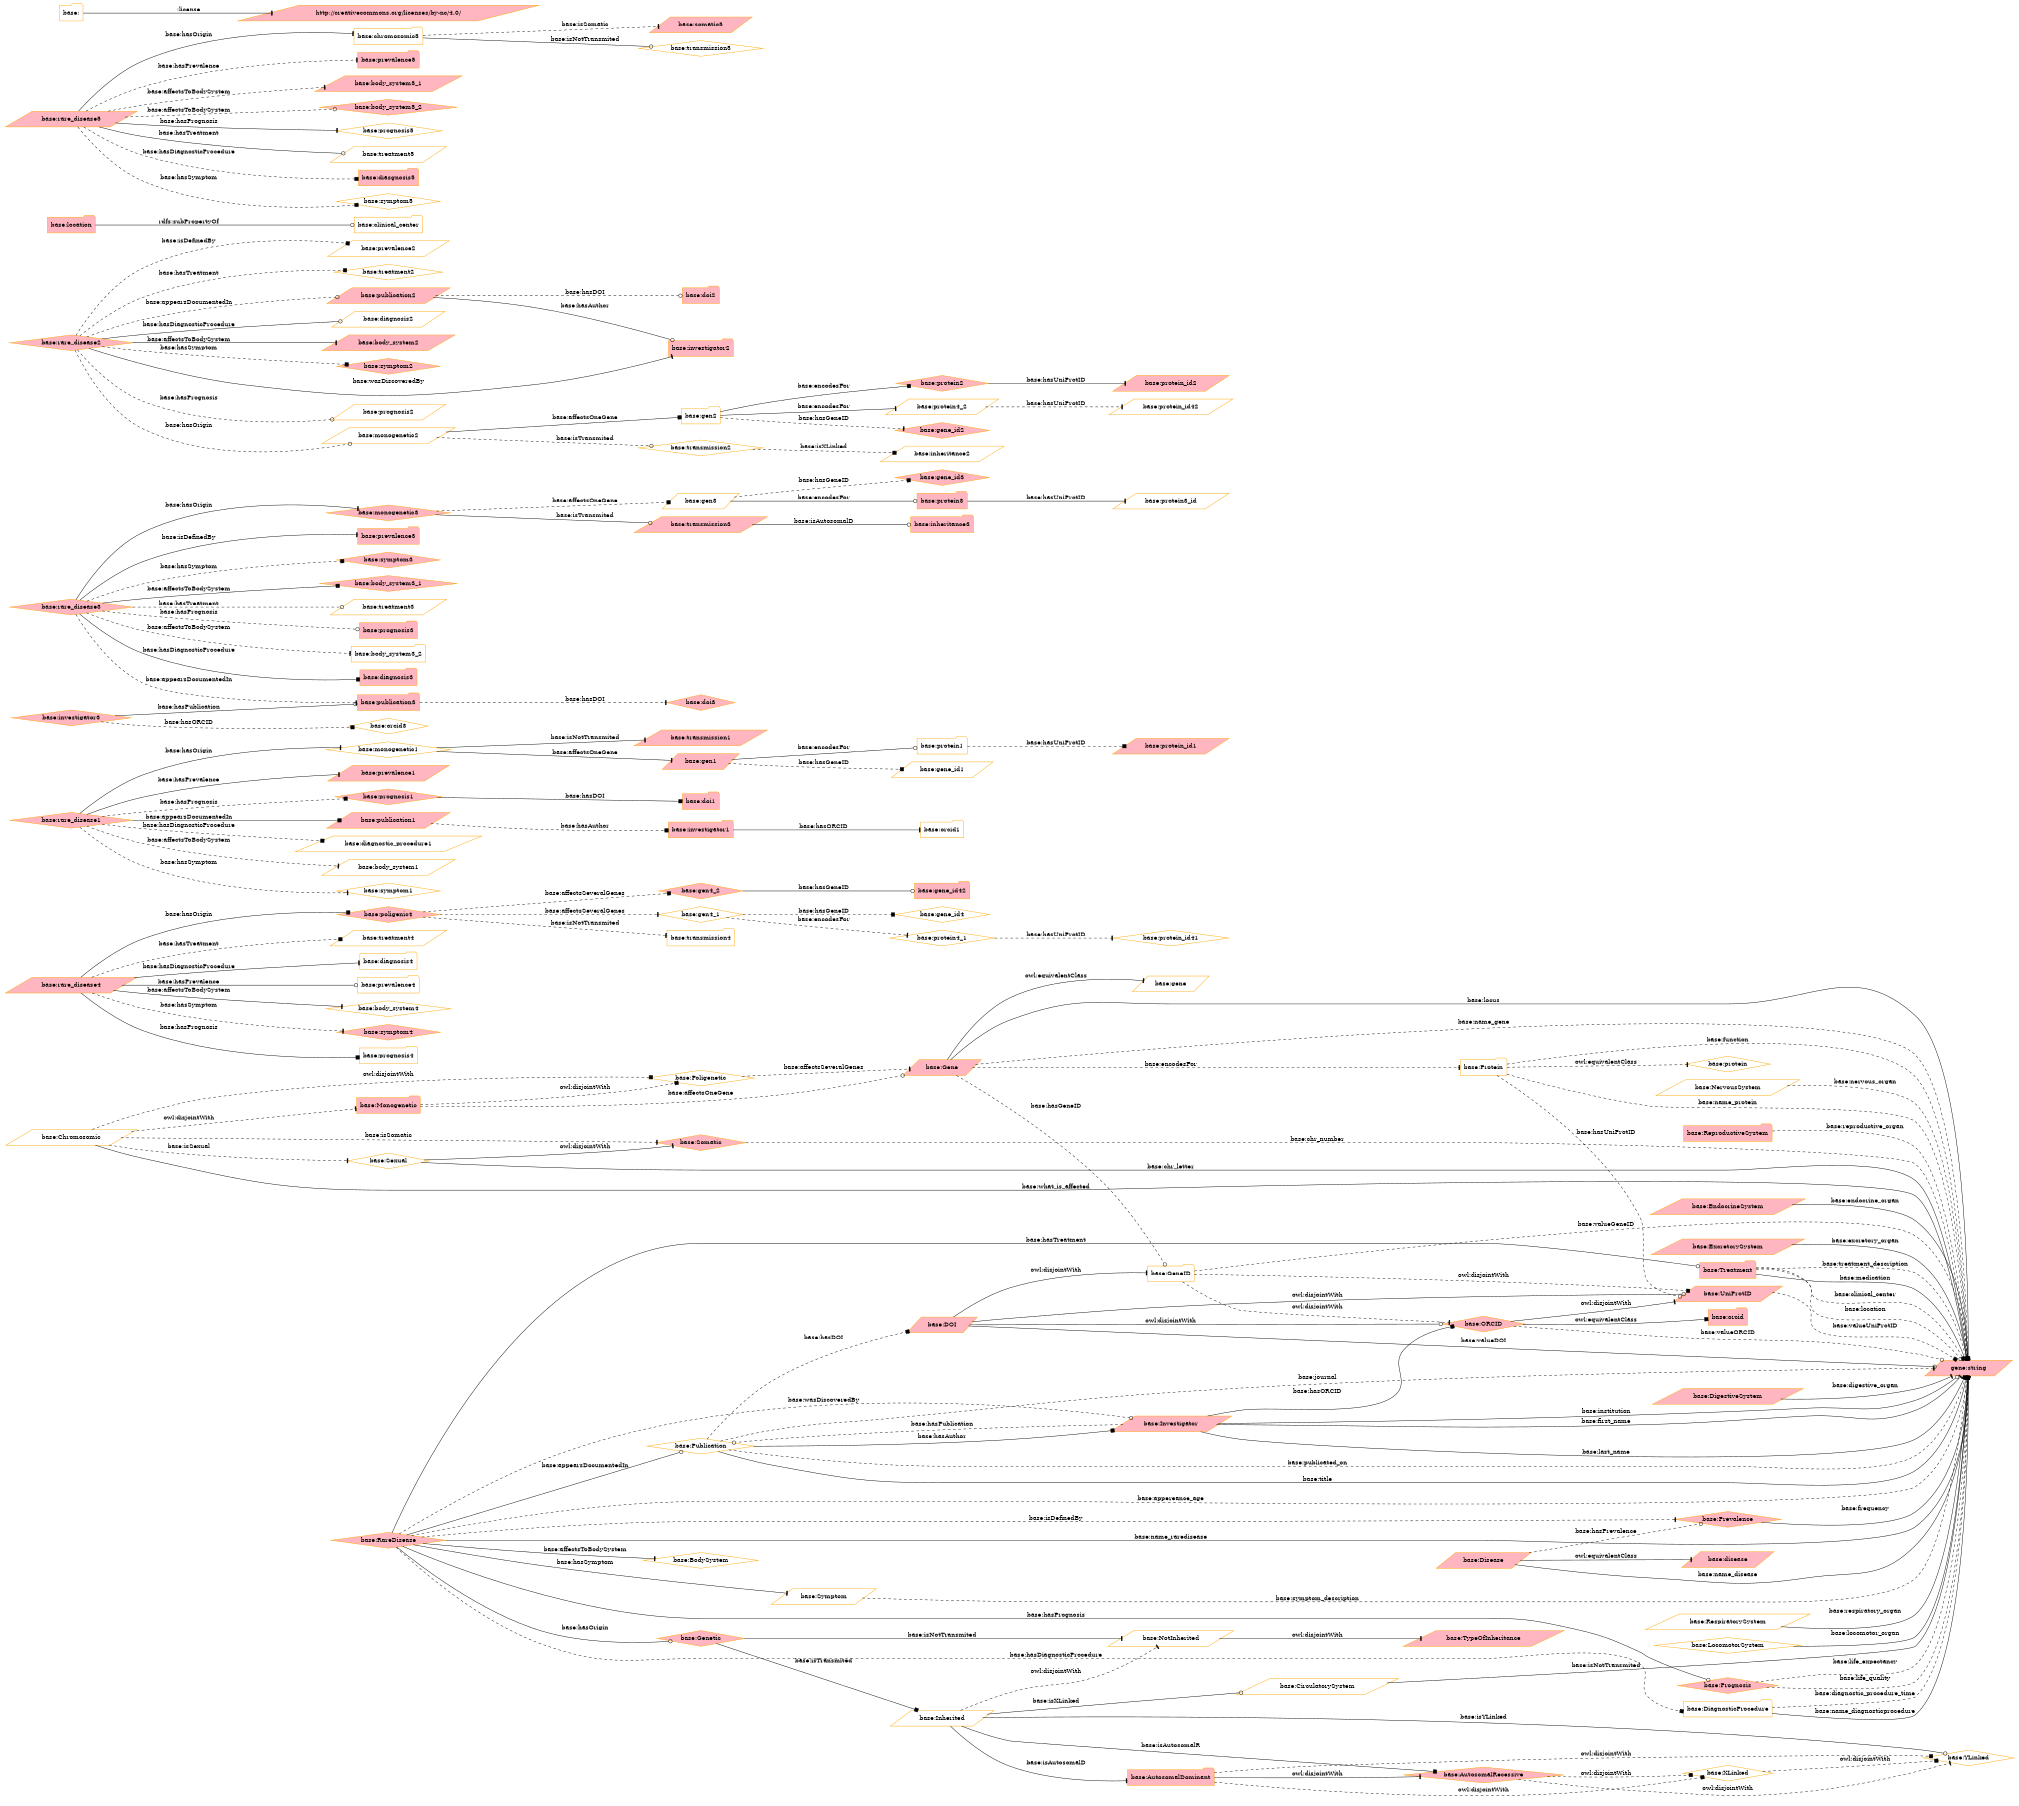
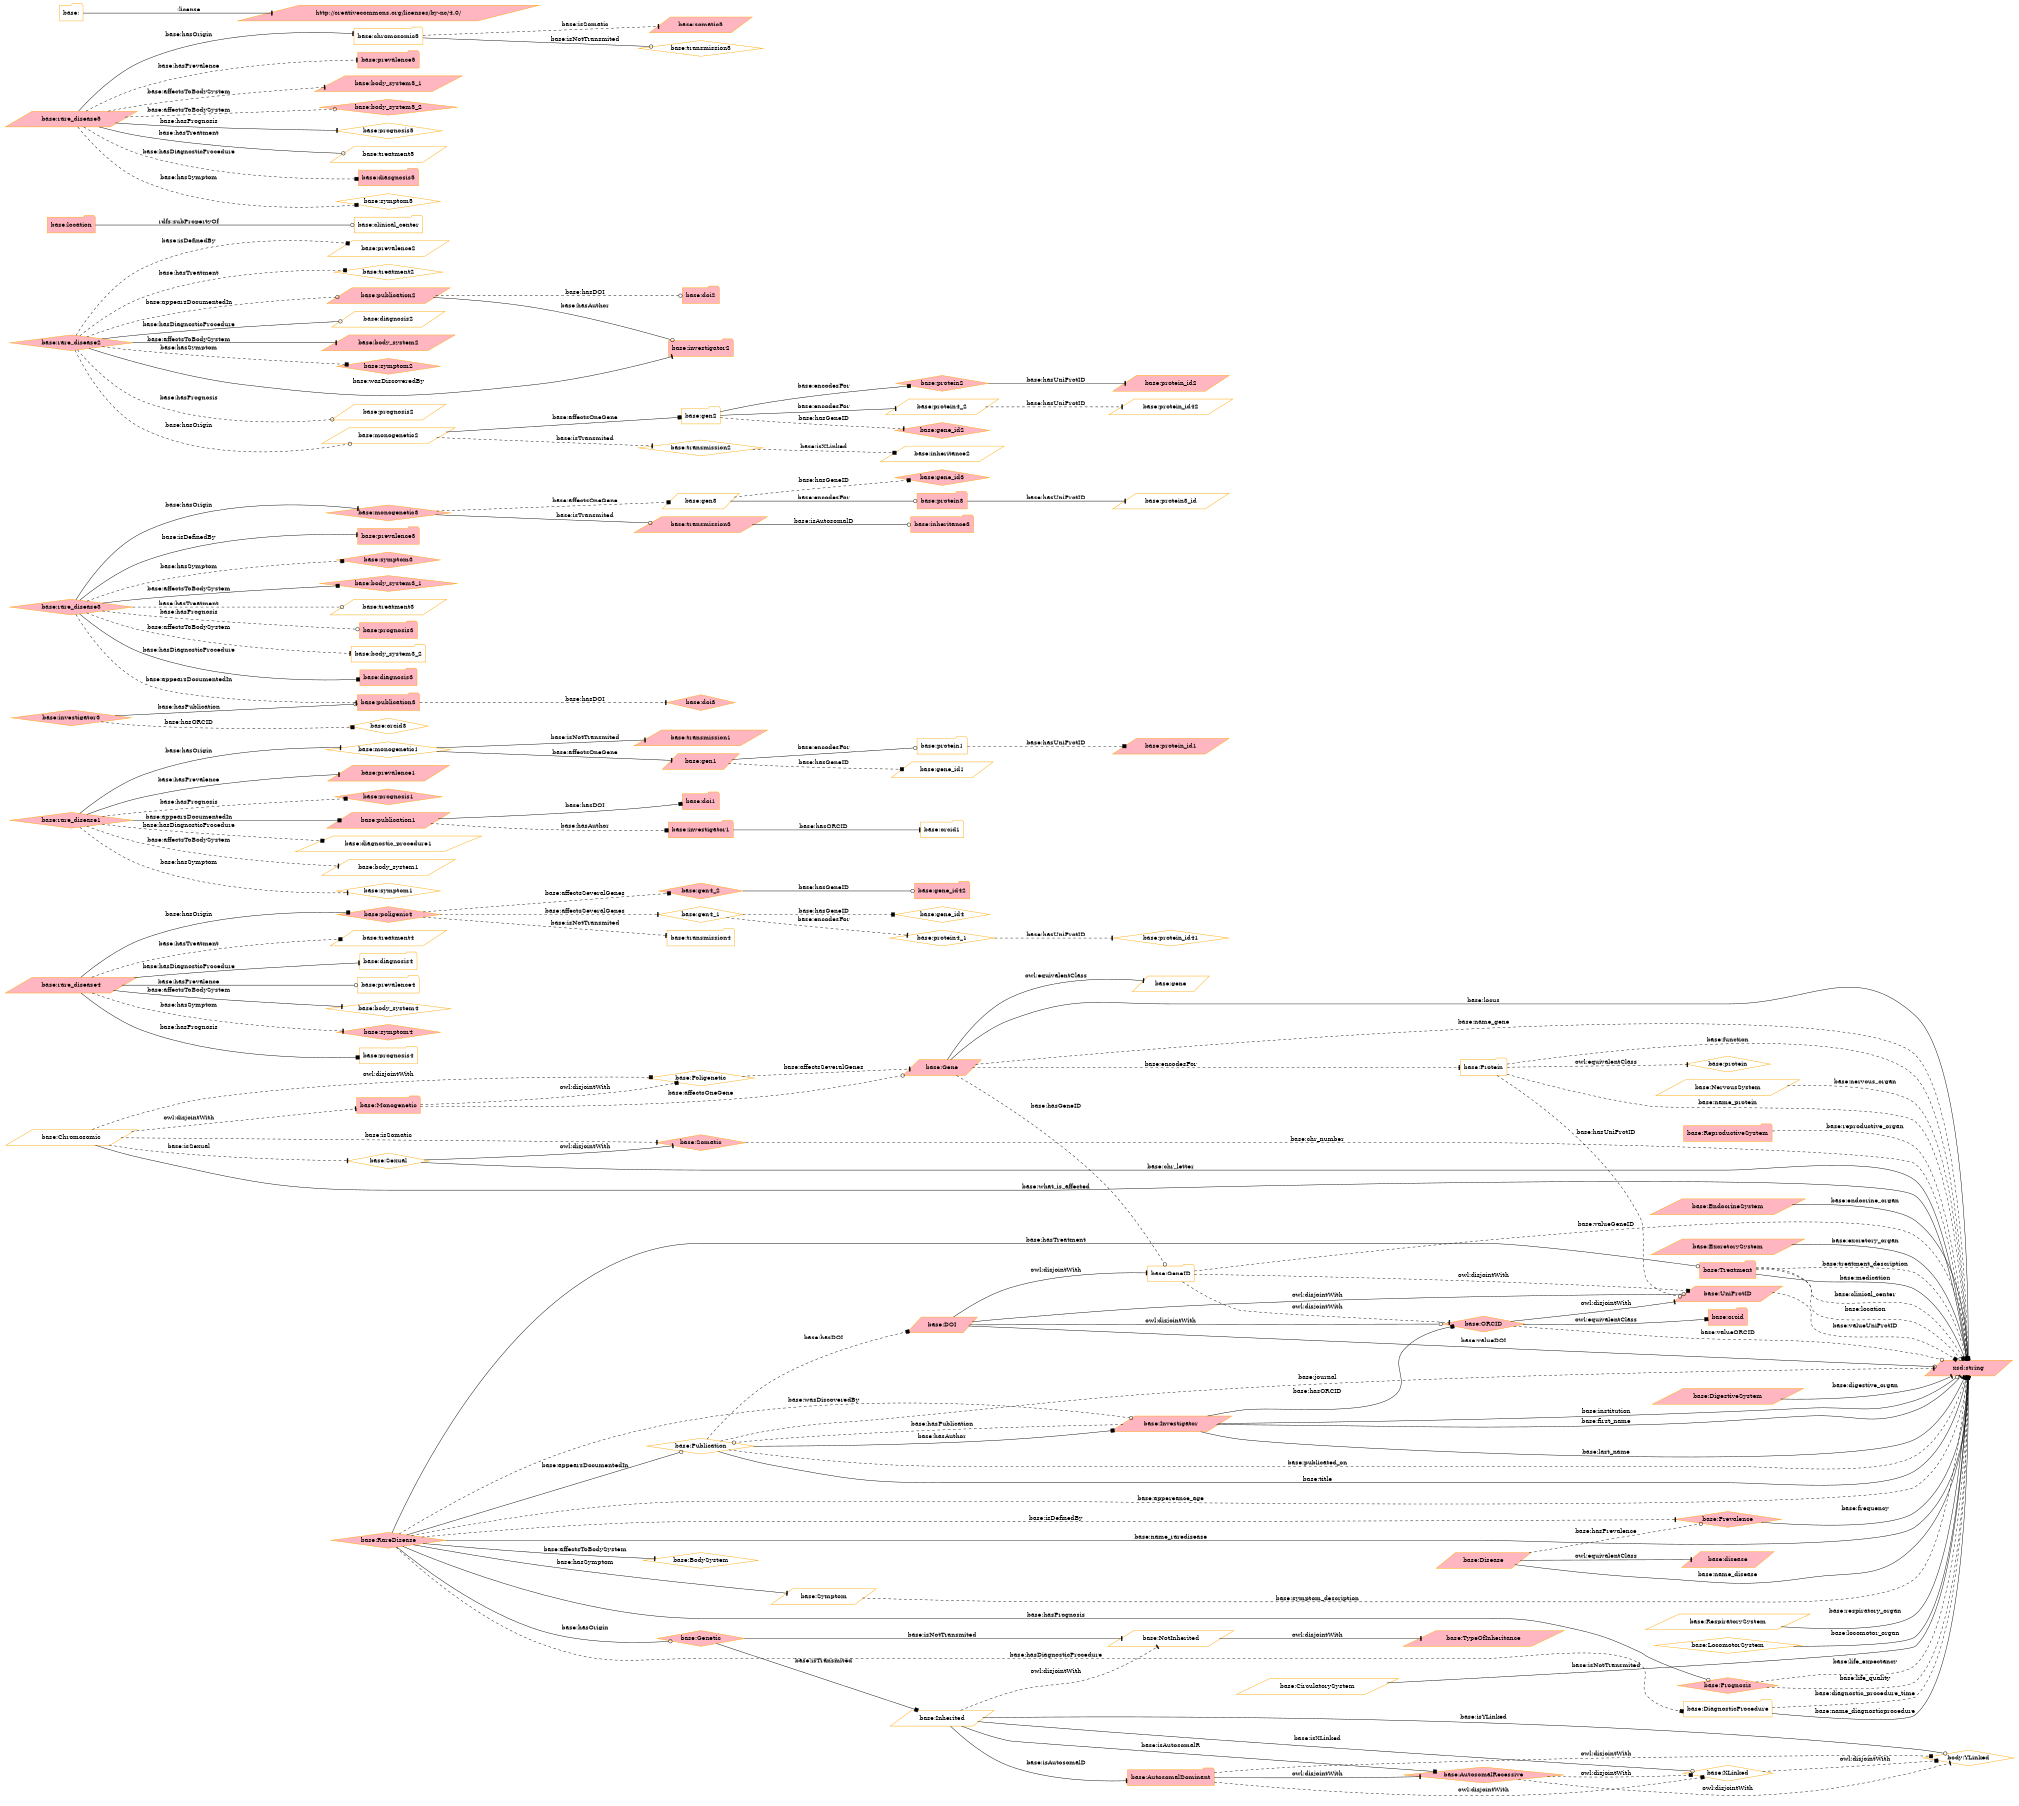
edge "base:monogenetic2" -> "base:transmission2": arrowhead odot -> tee
edge "base:prognosis1" -> "base:doi1": now "base:publication1" -> "base:doi1"
node "gene:string": label "gene:string" -> "xsd:string"
edge "base:Inherited" -> "base:CirculatorySystem": now "base:Inherited" -> "base:XLinked"
node "base:YLinked": label "base:YLinked" -> "body:YLinked"
